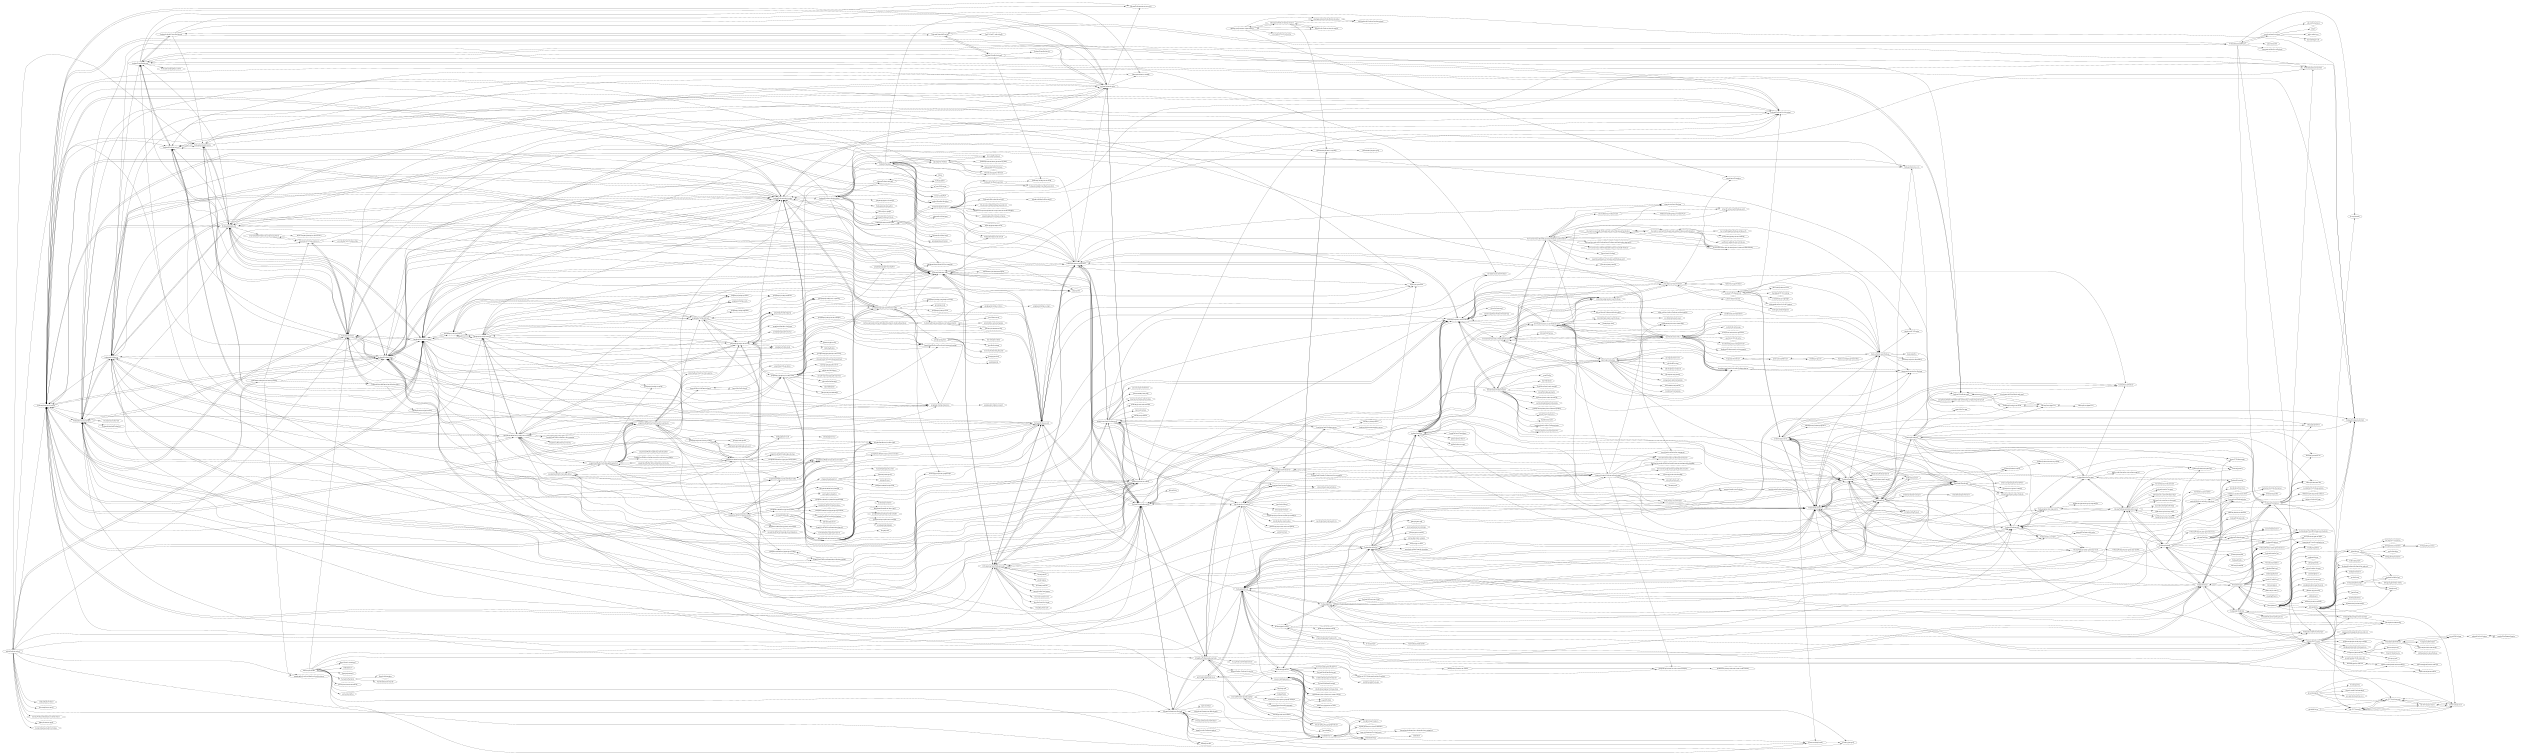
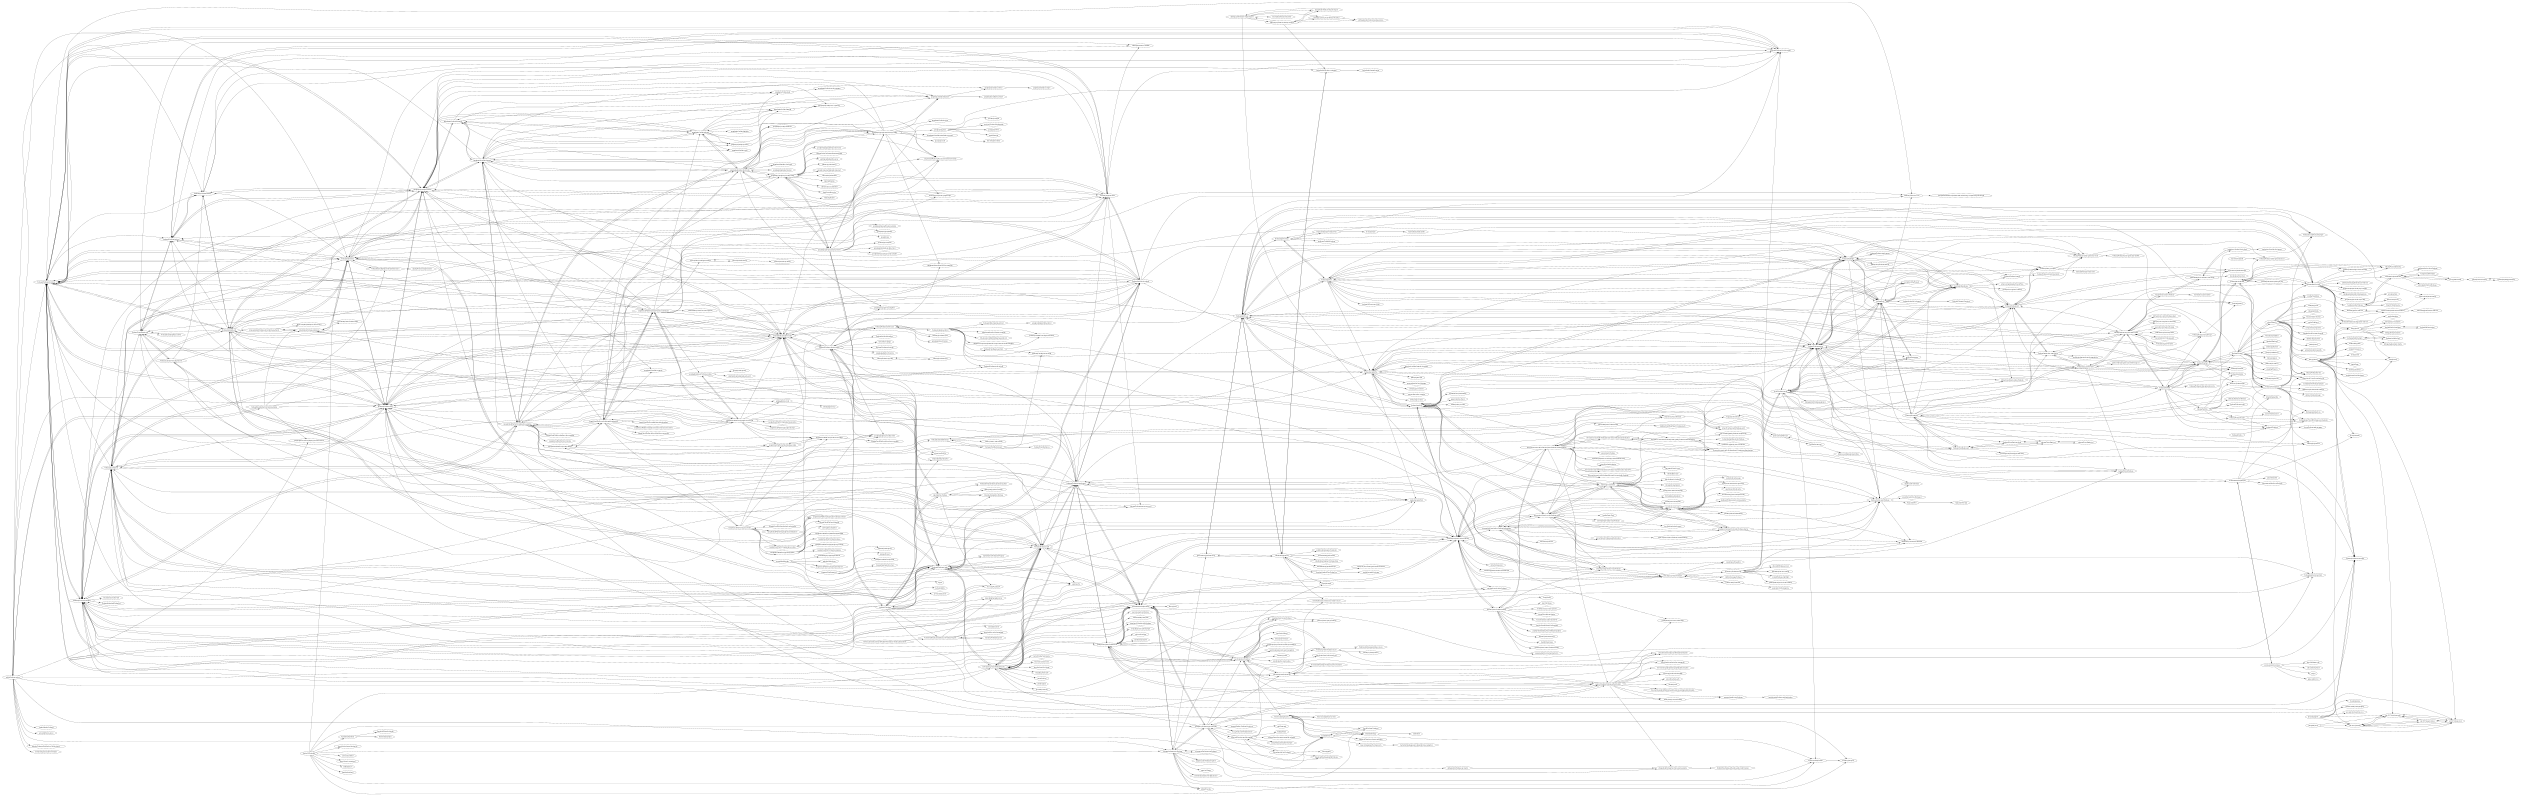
edge "firebase/firebaseui-web-react" -> "firebase/snippets-web": now "firebase/firebaseui-web-react" -> "stripe/stripe-firebase-extensions"
node "w9jds/firebase-trigger": removed
